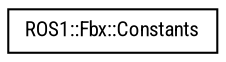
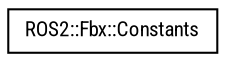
node "ROS1::Fbx::Constants": label "ROS1::Fbx::Constants" -> "ROS2::Fbx::Constants"
